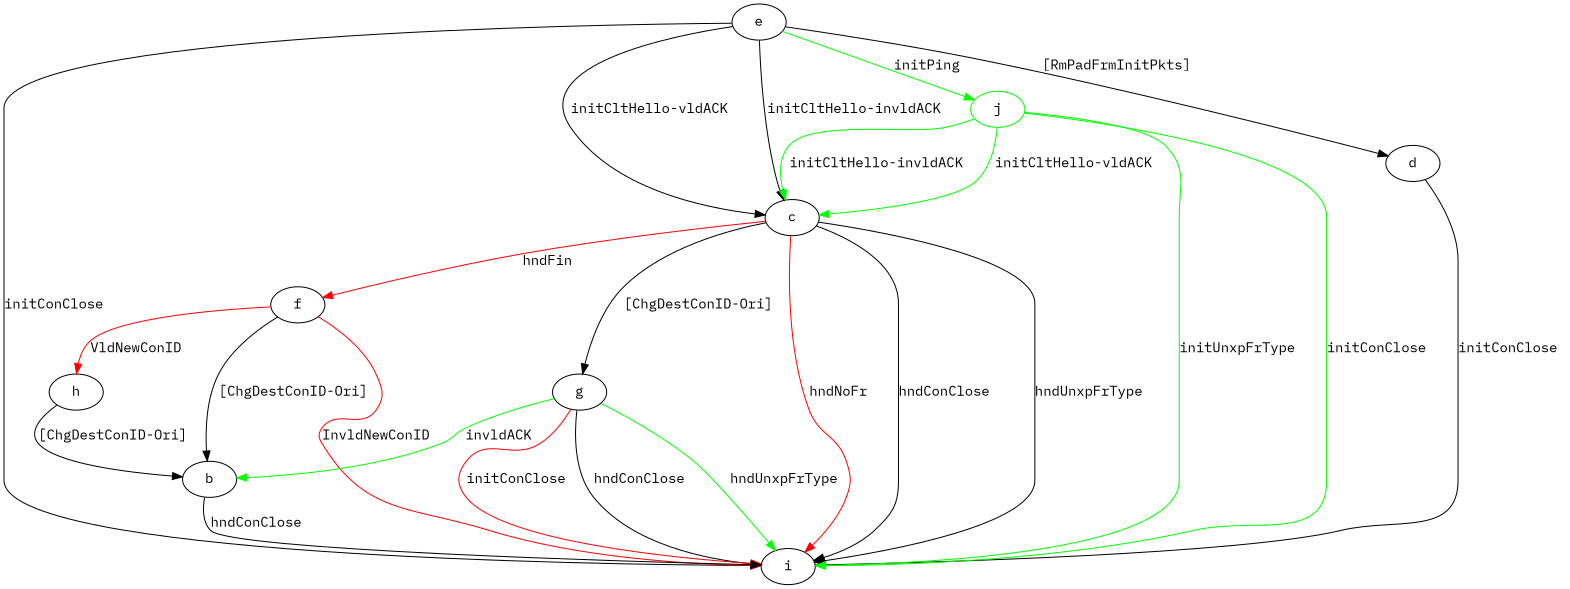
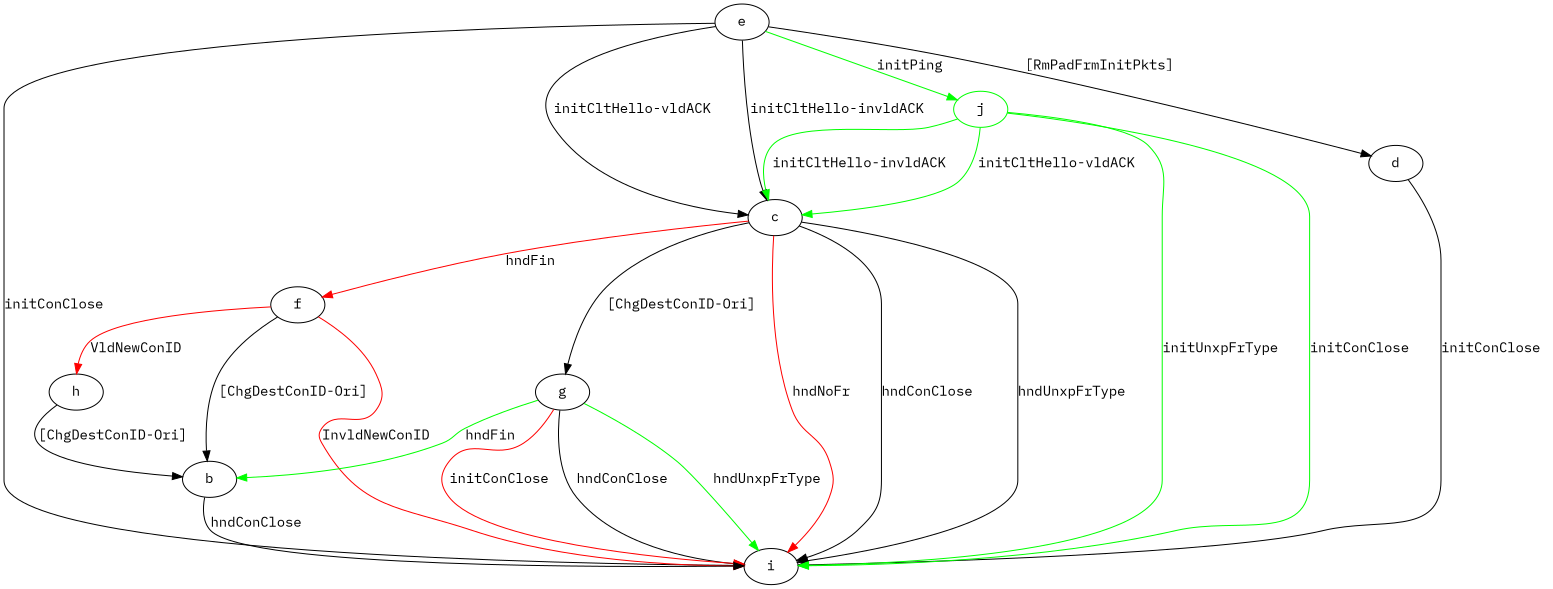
edge "g" -> "b": label "invldACK " -> "hndFin "
